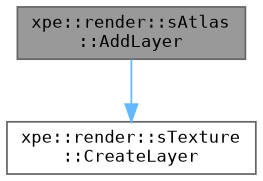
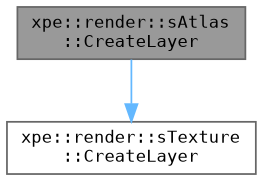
node "xpe::render::sAtlas ::AddLayer": label "xpe::render::sAtlas ::AddLayer" -> "xpe::render::sAtlas ::CreateLayer"
